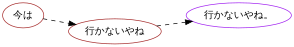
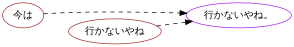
edge "今は" -> "行かないやね": now "今は" -> "行かないやね。"
